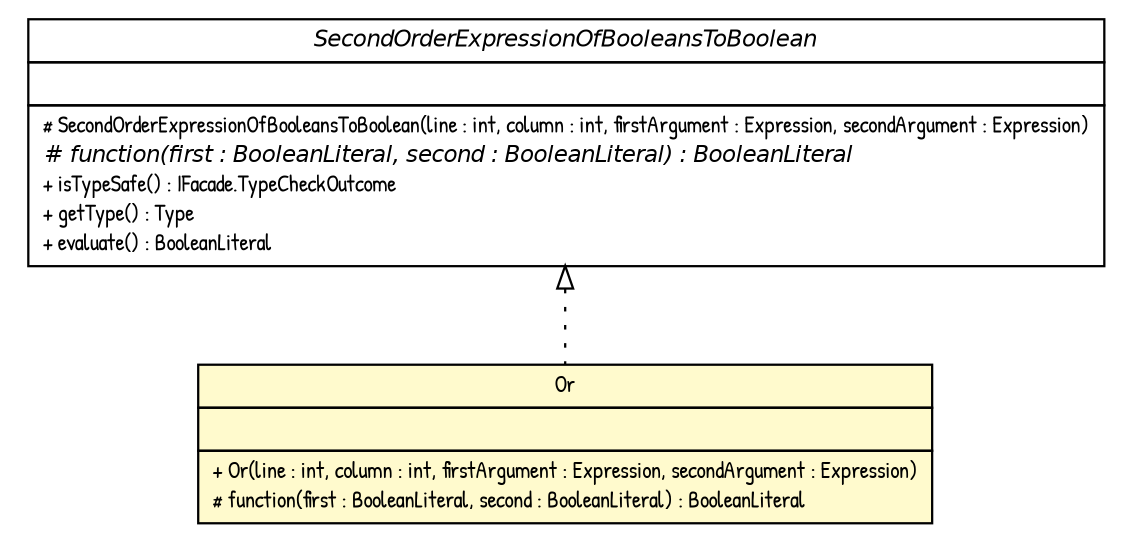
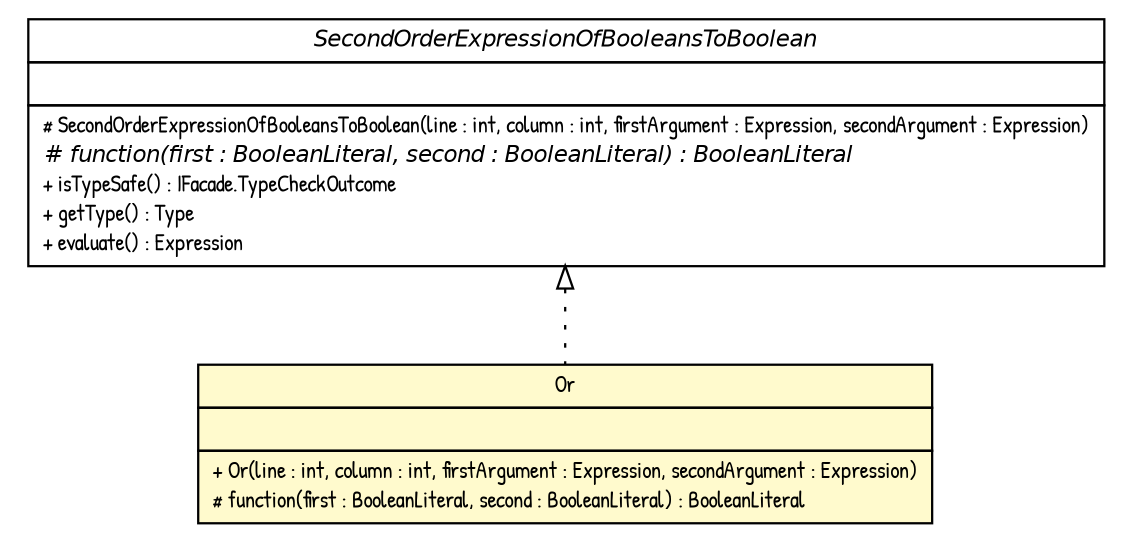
node "SecondOrderExpressionOfBooleansToBoolean": text "+ evaluate() : BooleanLiteral" -> "+ evaluate() : Expression"
